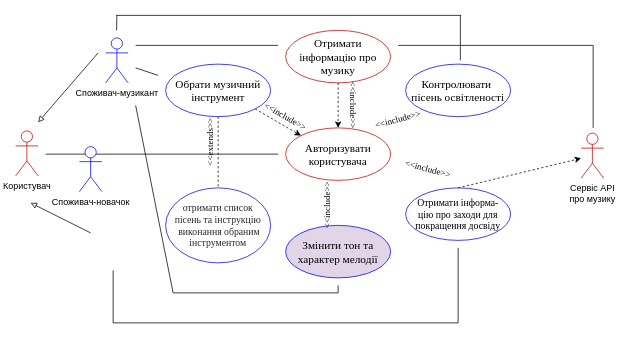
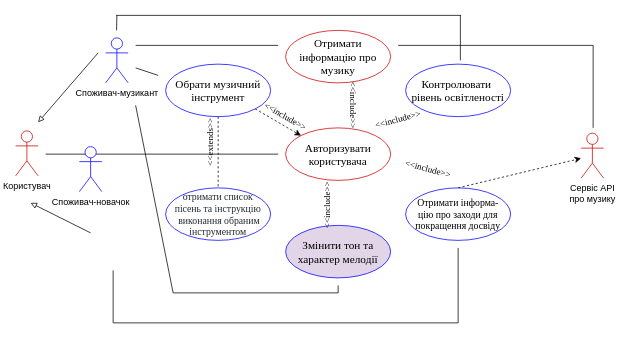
node "Контролювати пісень освітленості": label "Контролювати пісень освітленості" -> "Контролювати рівень освітленості"
edge "Отримати інформацію про музику" -> "Авторизуватикористувача": removed
node "отримати список пісень та інструкцію виконання обраним інструментом": size 105x75 -> 105x53
